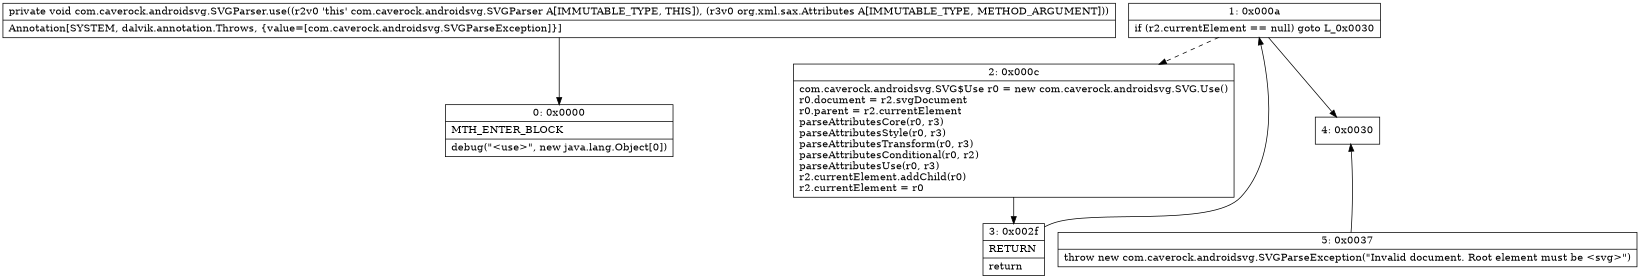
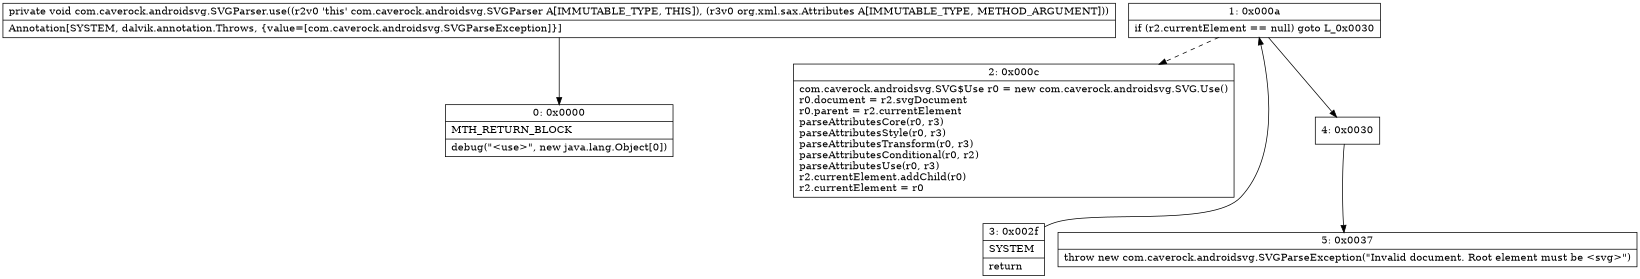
node "0: 0x0000": text "MTH_ENTER_BLOCK" -> "MTH_RETURN_BLOCK"
edge "5: 0x0037" -> "4: 0x0030": reversed
edge "2: 0x000c" -> "3: 0x002f": removed
node "3: 0x002f": text "RETURN" -> "SYSTEM"
